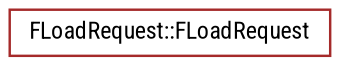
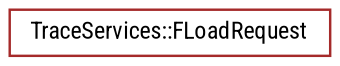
node "FLoadRequest::FLoadRequest": label "FLoadRequest::FLoadRequest" -> "TraceServices::FLoadRequest"
